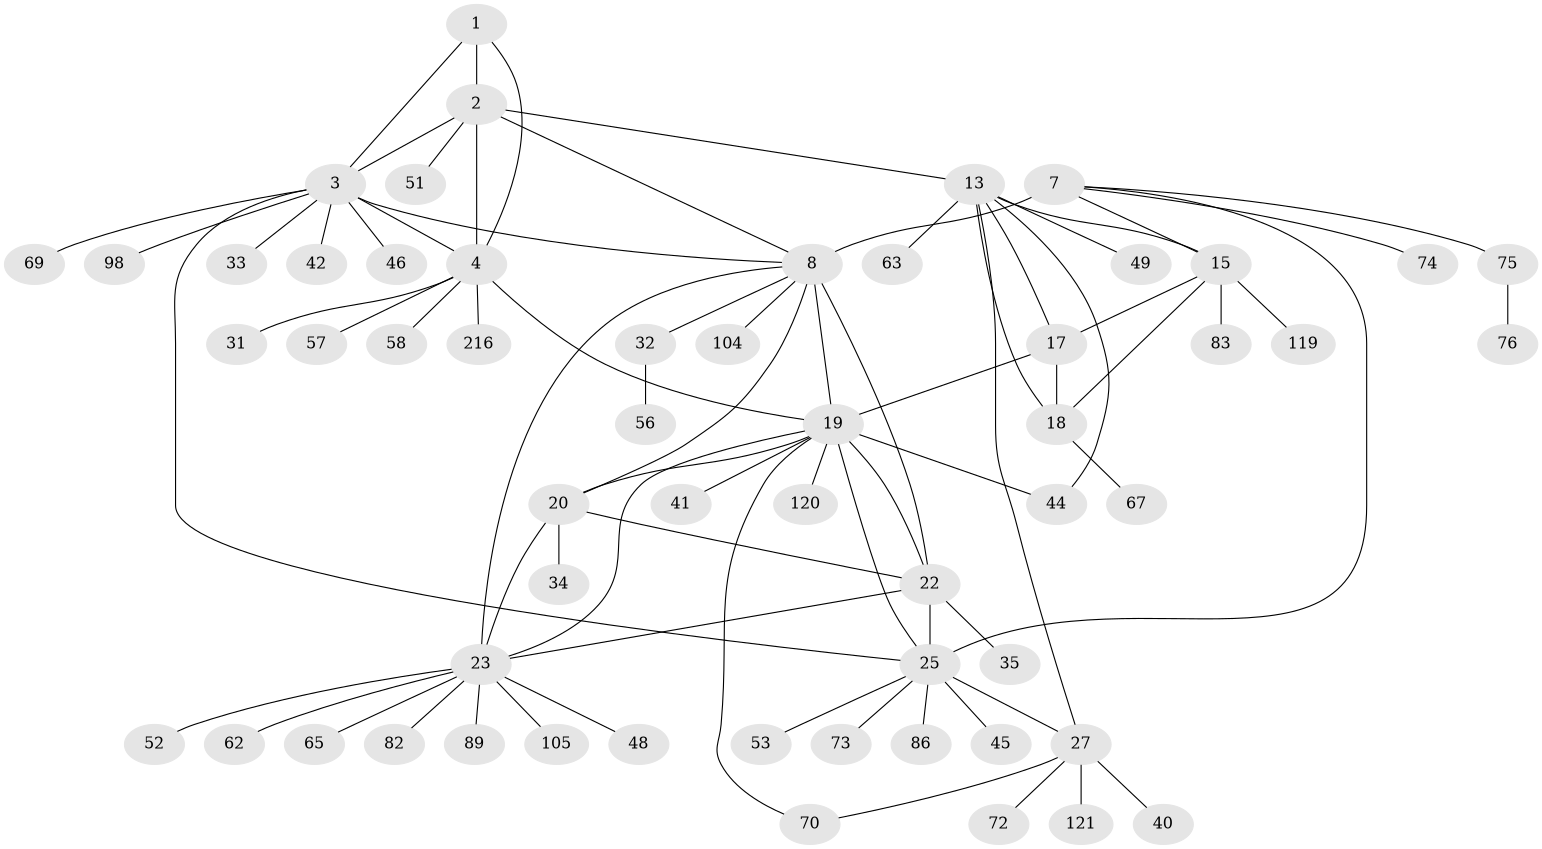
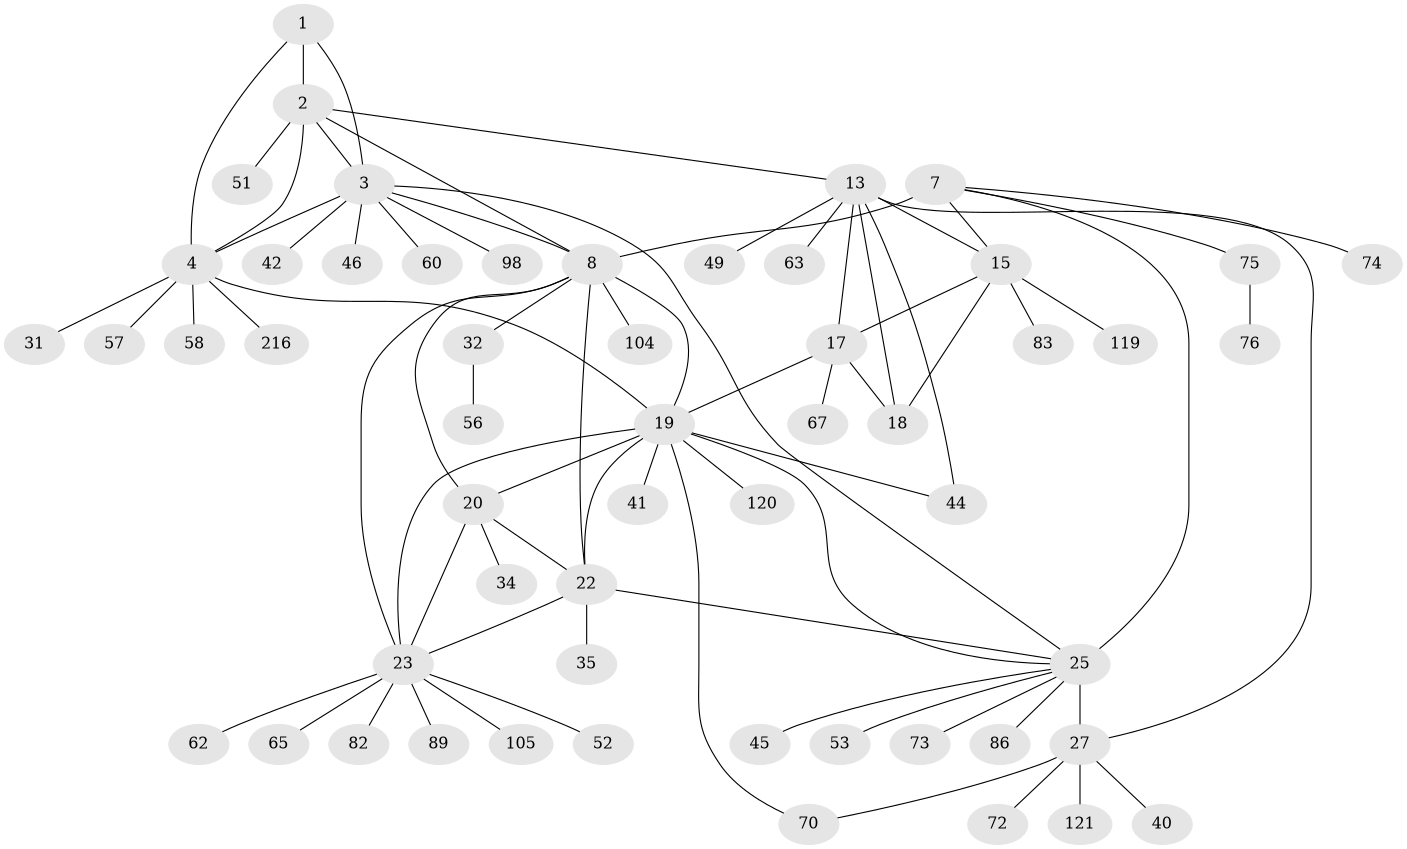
node "69": label "69" -> "60"
node "33": removed
edge "18" -- "67": now "17" -- "67"
node "48": removed
